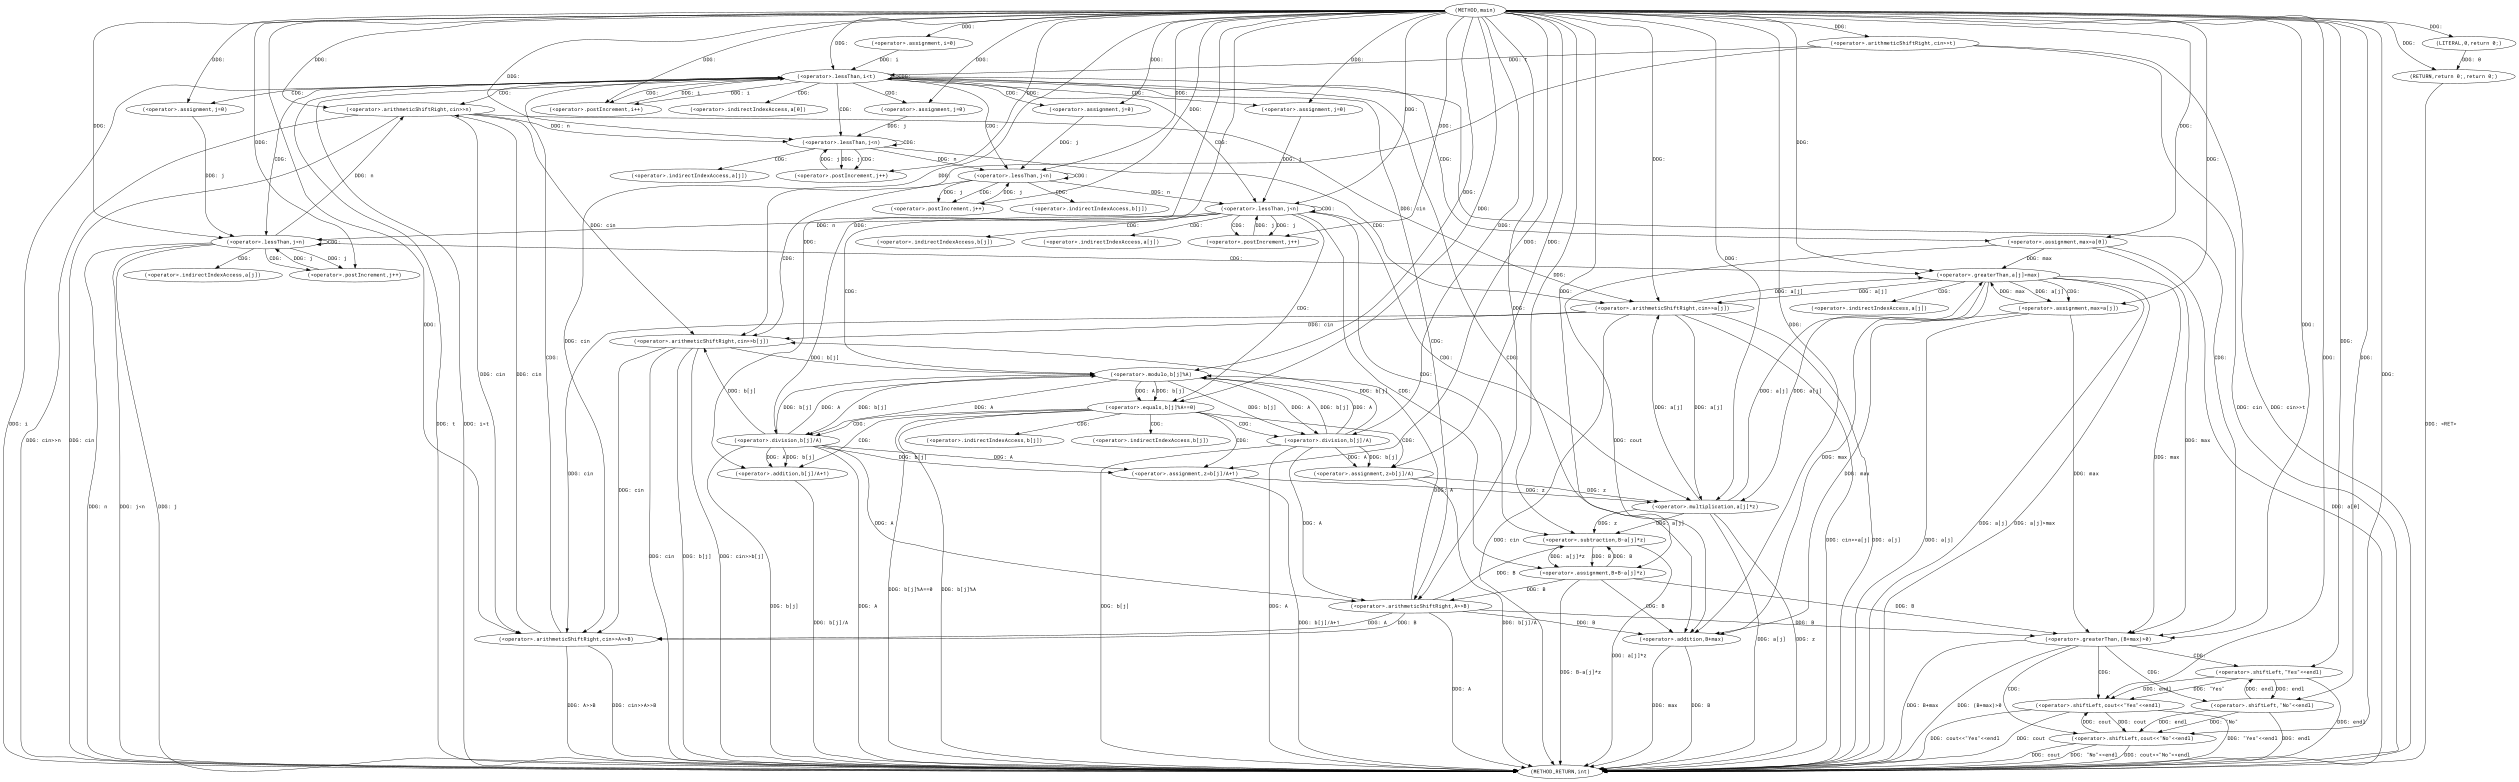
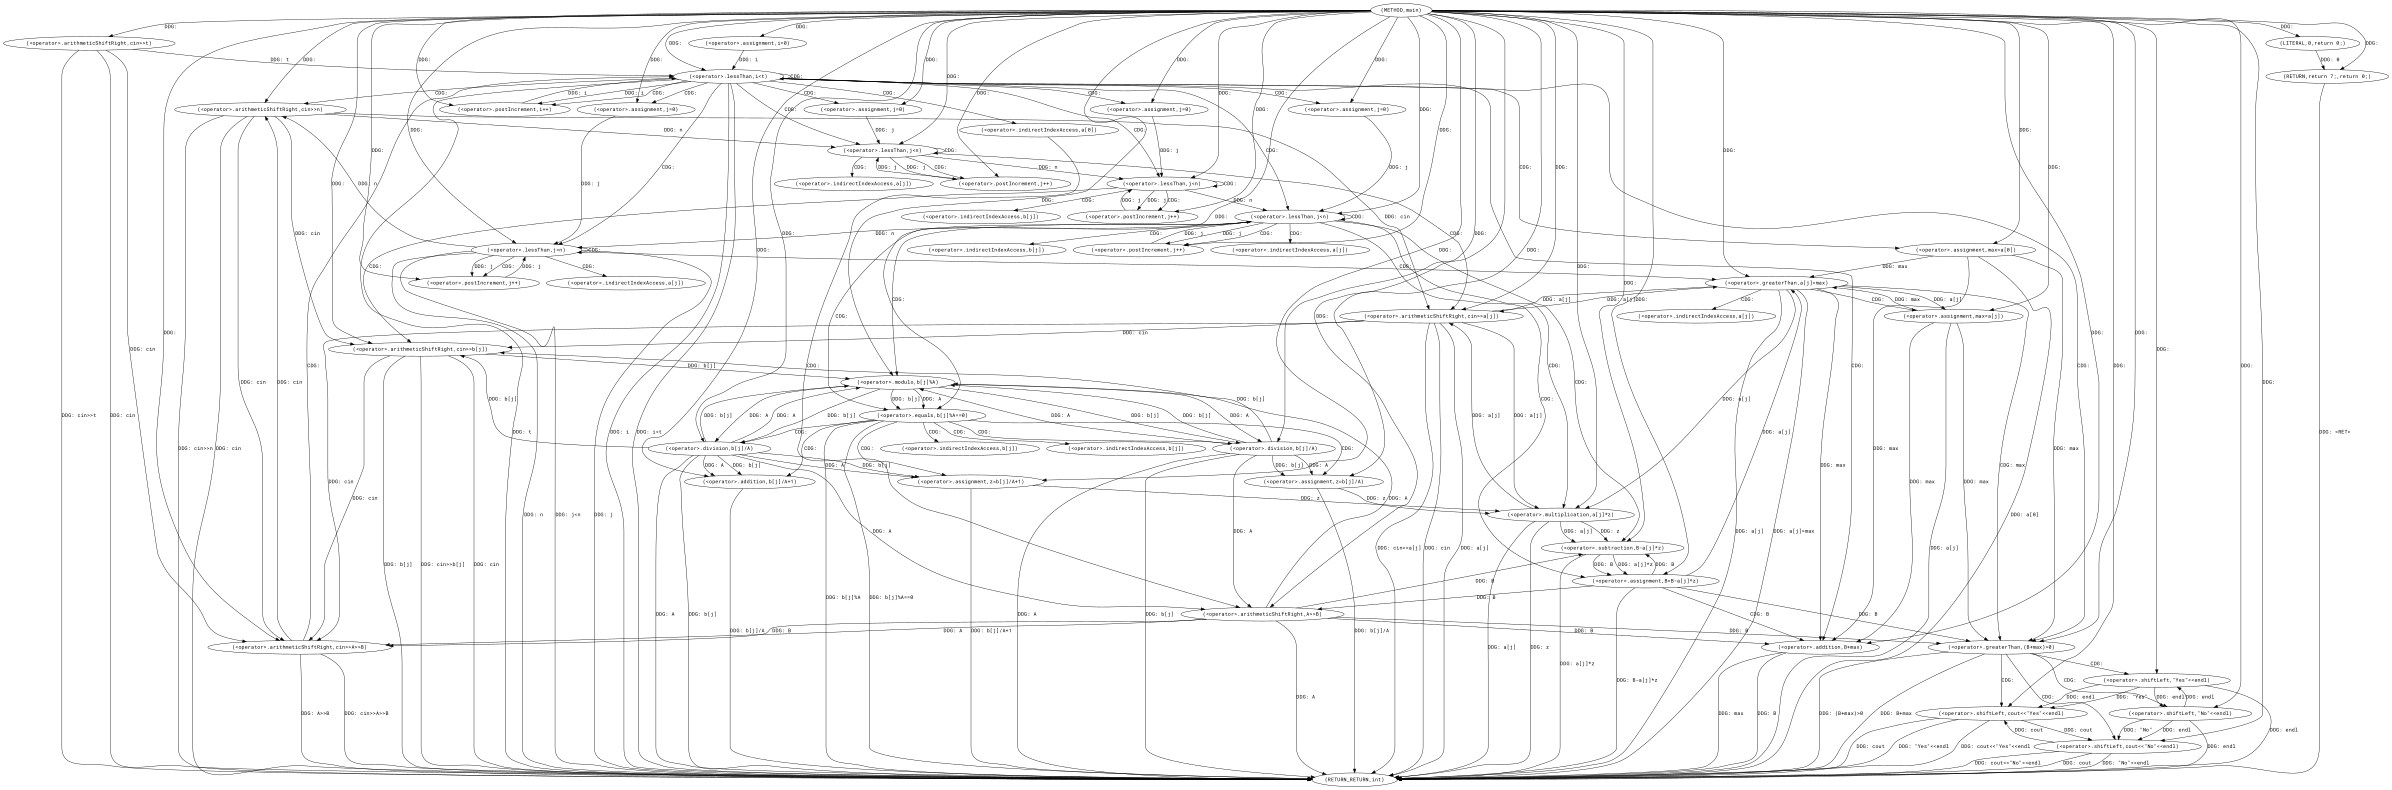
node "(RETURN,return 0;,return 0;)": label "(RETURN,return 0;,return 0;)" -> "(RETURN,return 7;,return 0;)"
edge "(<operator>.lessThan,i<t)" -> "(<operator>.arithmeticShiftRight,A>>B)": now "(<operator>.indirectIndexAccess,a[0])" -> "(<operator>.arithmeticShiftRight,A>>B)"
edge "(<operator>.multiplication,a[j]*z)" -> "(<operator>.greaterThan,a[j]>max)": now "(<operator>.assignment,B=B-a[j]*z)" -> "(<operator>.greaterThan,a[j]>max)"
edge "(<operator>.assignment,max=a[0])" -> "(<operator>.addition,B+max)": label "DDG: cout" -> "DDG: max"
edge "(<operator>.greaterThan,a[j]>max)" -> "(<operator>.greaterThan,(B+max)>0)": label "DDG: max" -> "CDG: max"
node "(METHOD_RETURN,int)": label "(METHOD_RETURN,int)" -> "(RETURN_RETURN,int)"
